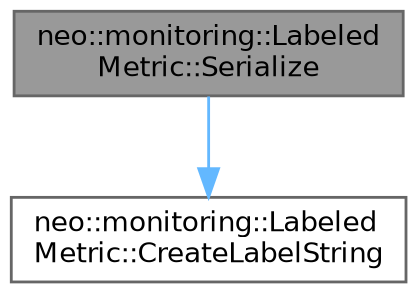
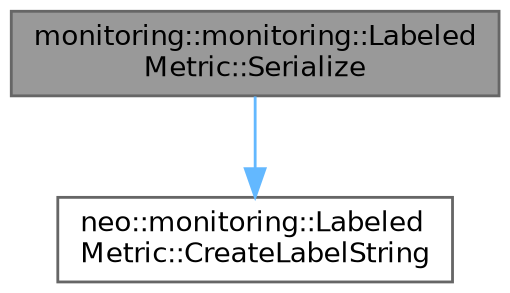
node "neo::monitoring::Labeled Metric::Serialize": label "neo::monitoring::Labeled Metric::Serialize" -> "monitoring::monitoring::Labeled Metric::Serialize"
